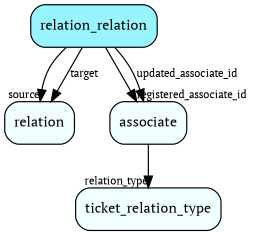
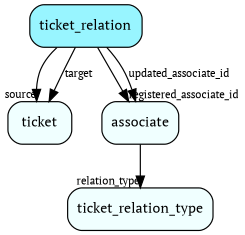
node "relation_relation": label "relation_relation" -> "ticket_relation"
node "relation": label "relation" -> "ticket"
